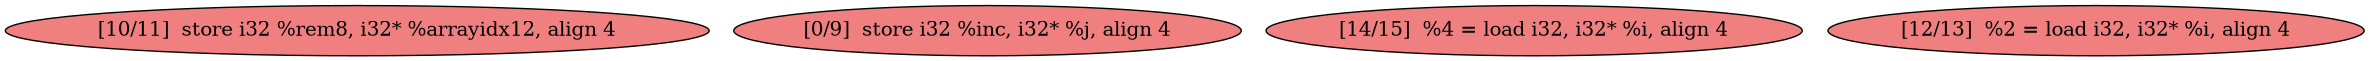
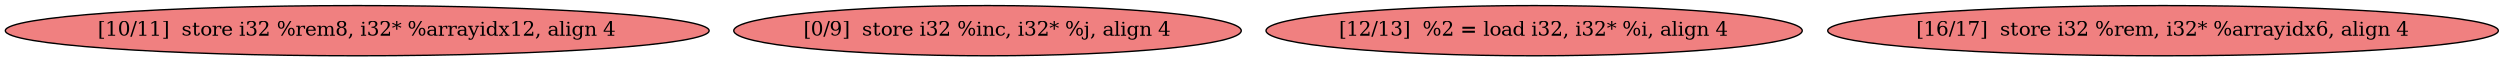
node "[14/15]  %4 = load i32, i32* %i, align 4": removed
node "[16/17]  store i32 %rem, i32* %arrayidx6, align 4": added
